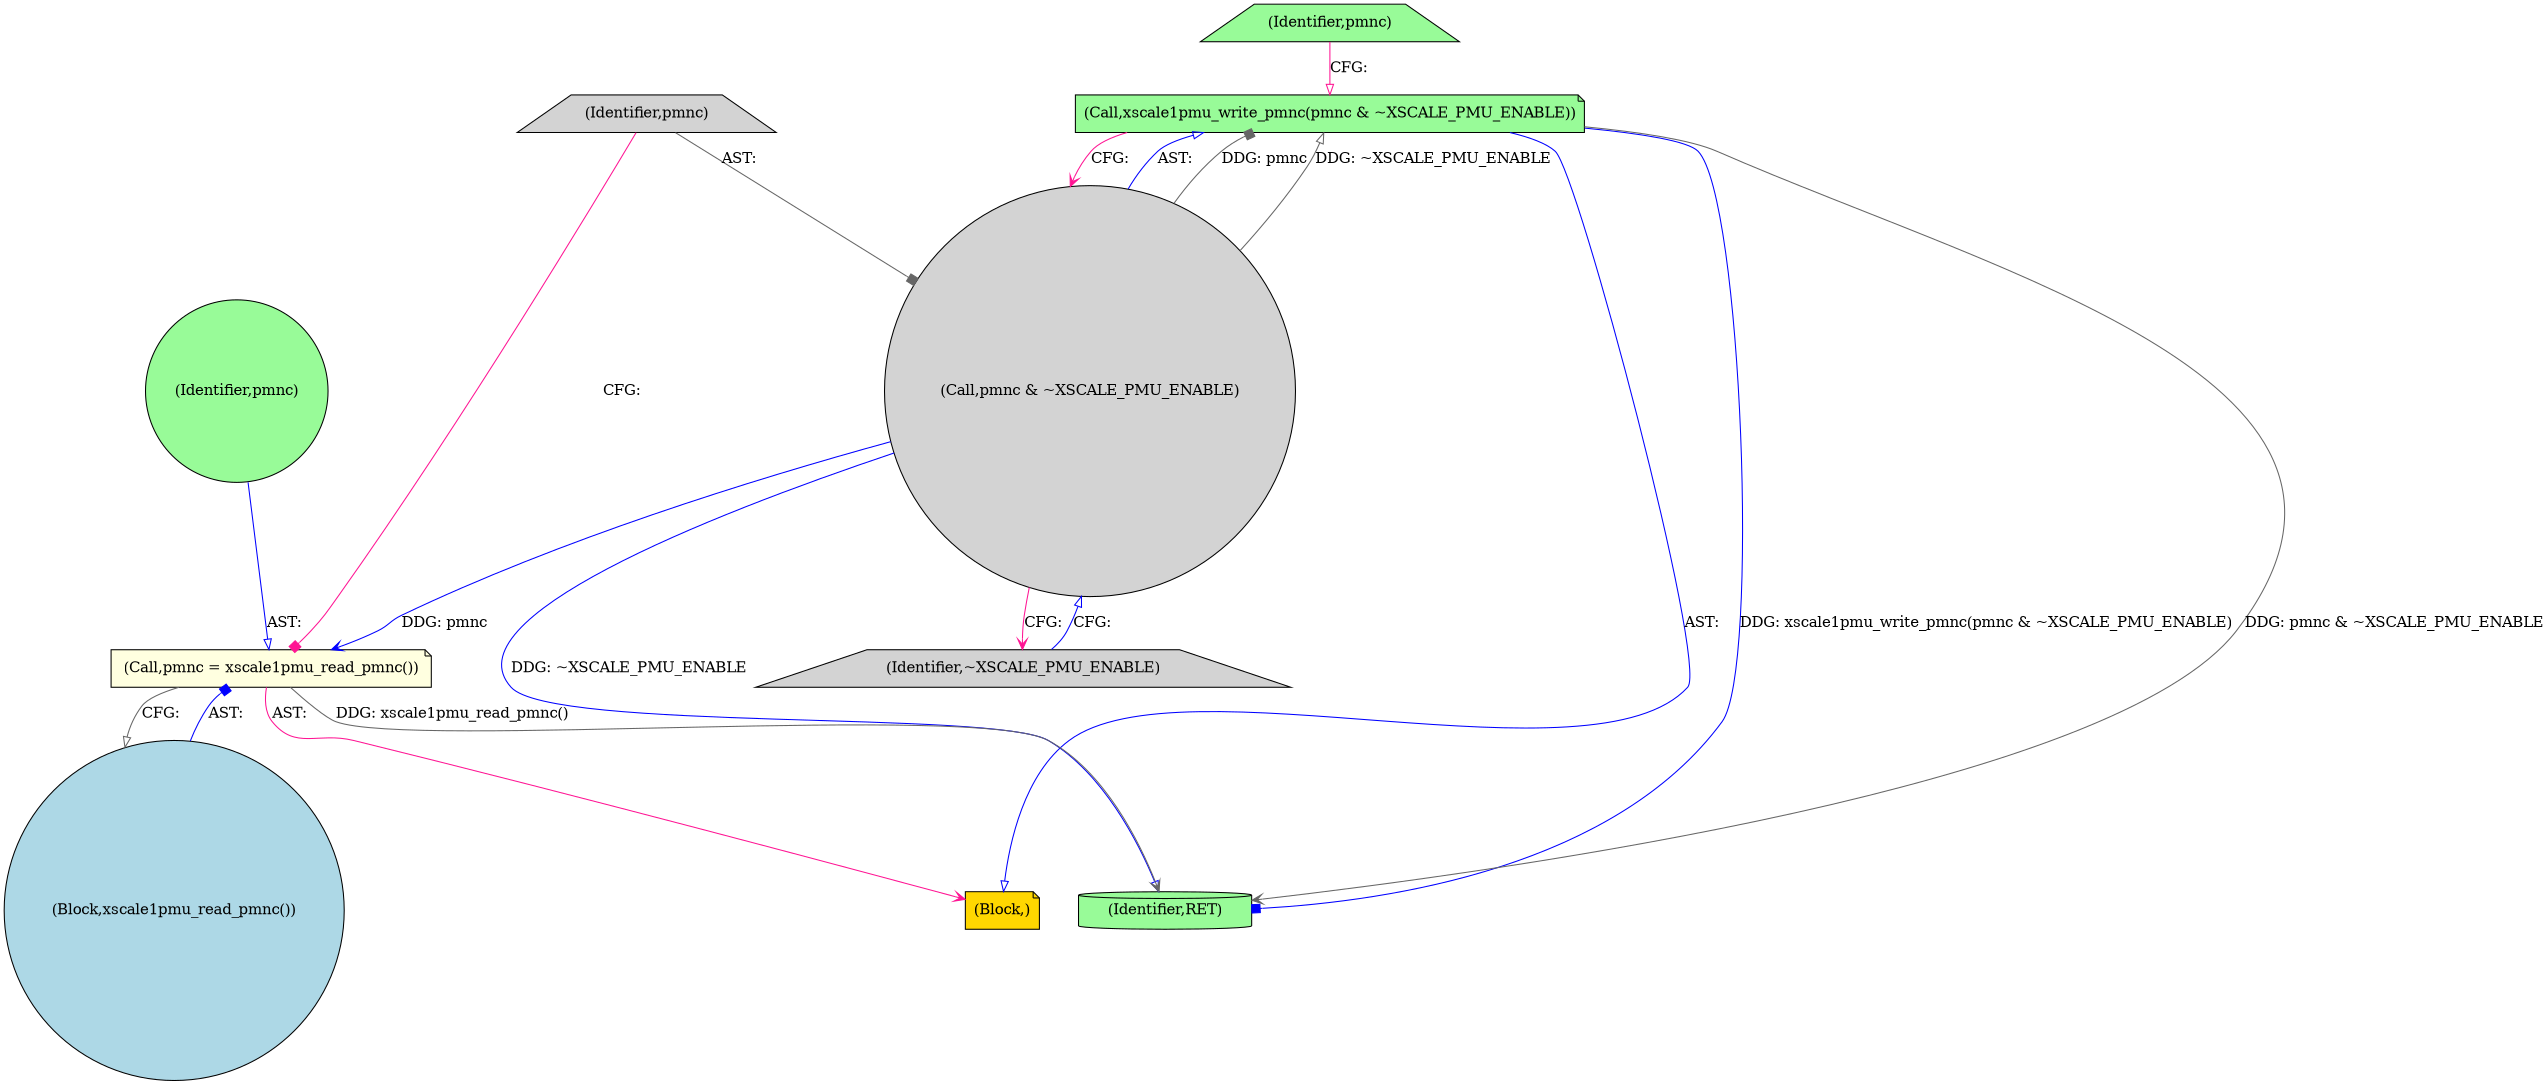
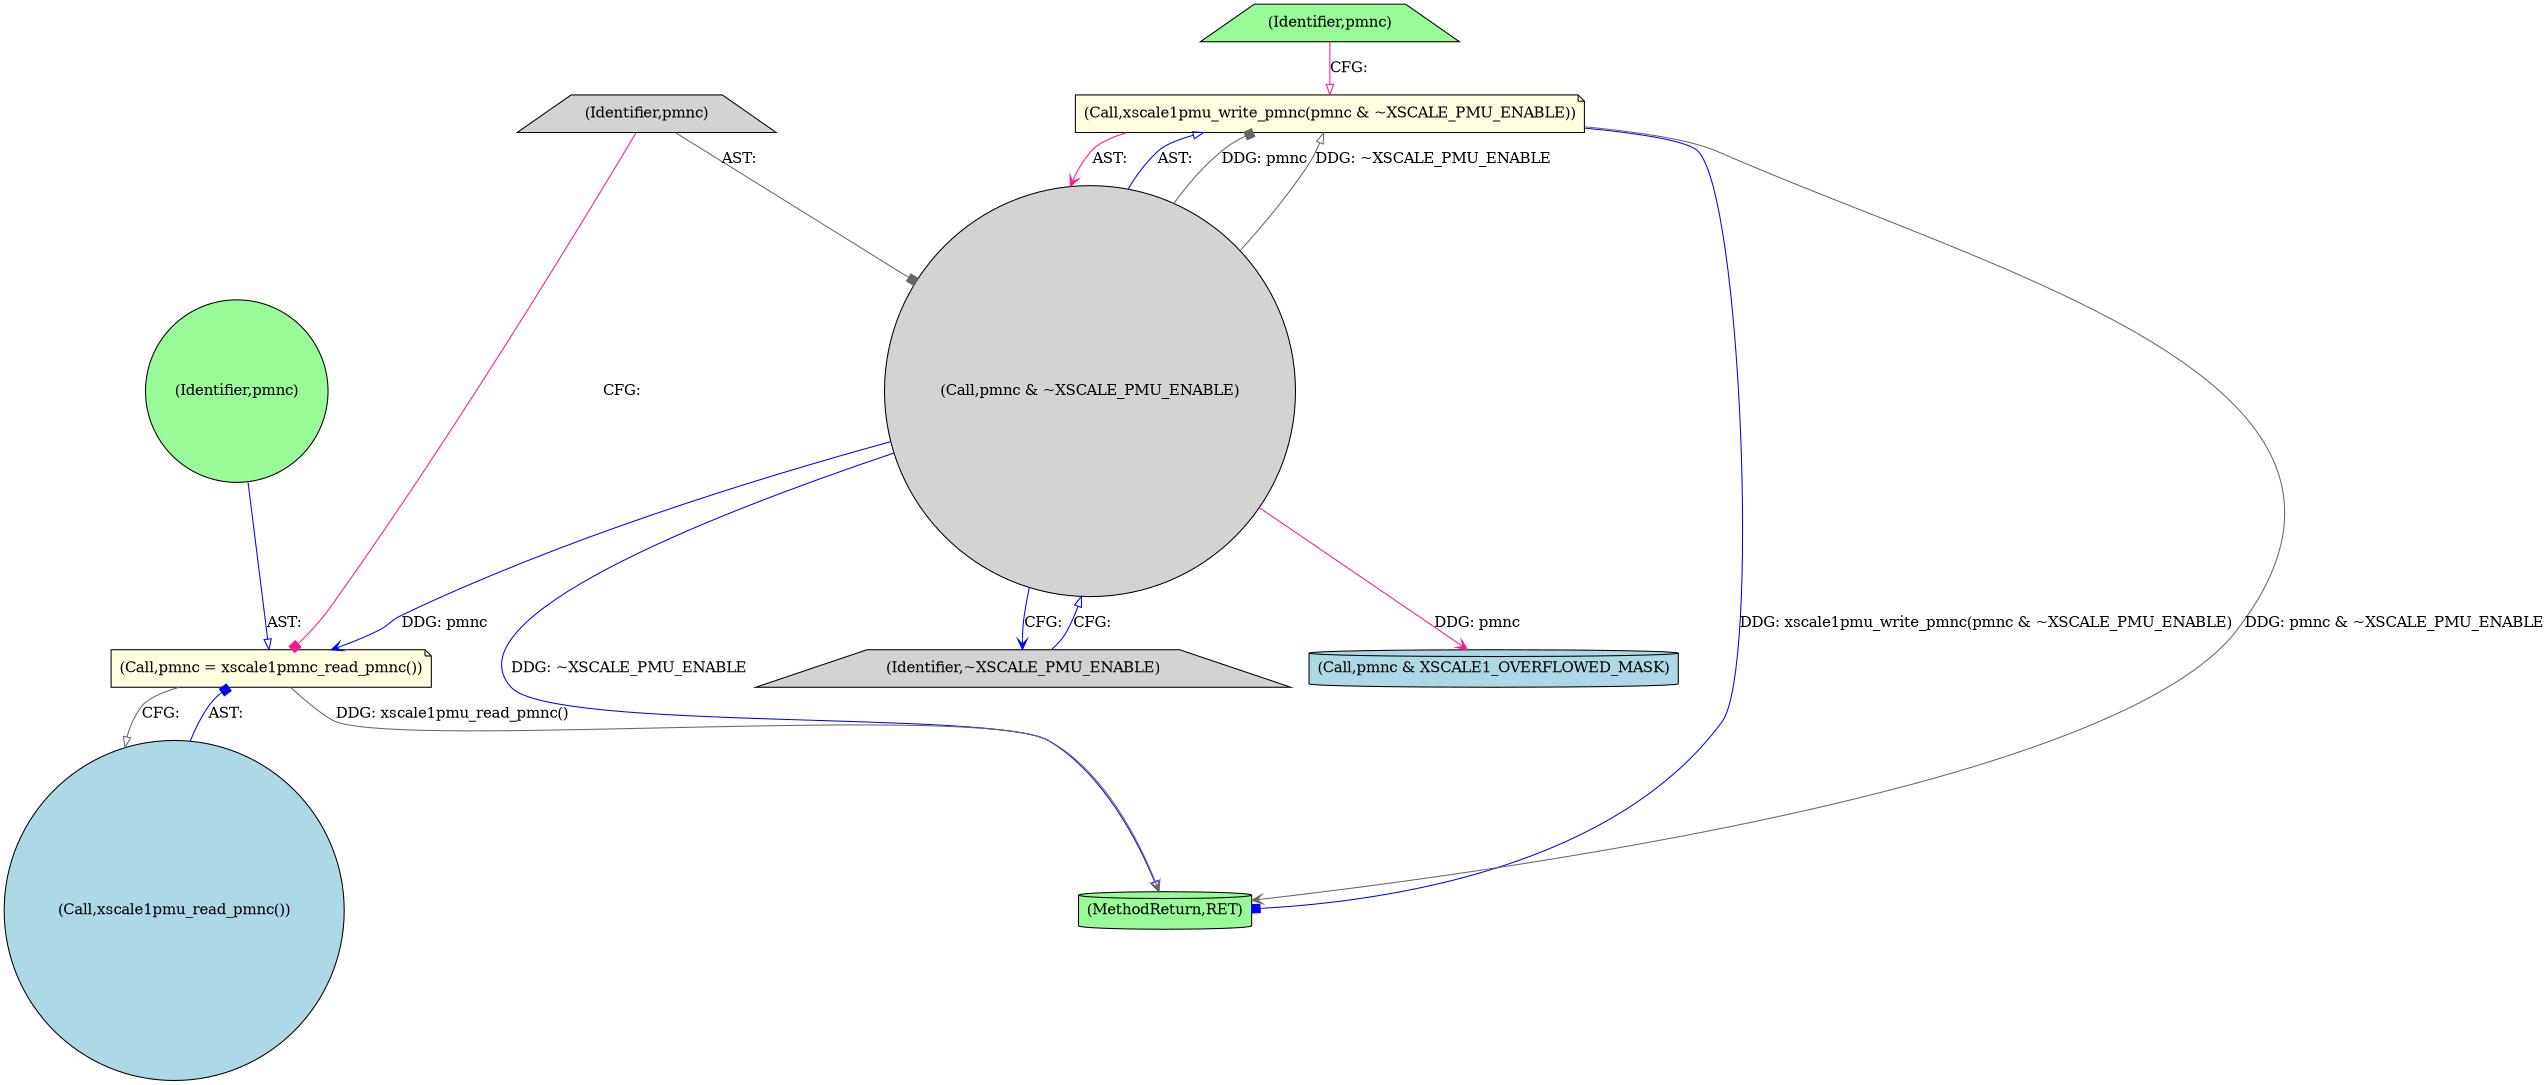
node "(Call,xscale1pmu_write_pmnc(pmnc & ~XSCALE_PMU_ENABLE))": fillcolor palegreen -> lightyellow
edge "(Call,xscale1pmu_write_pmnc(pmnc & ~XSCALE_PMU_ENABLE))" -> "(Call,pmnc & ~XSCALE_PMU_ENABLE)": label "CFG: " -> "AST: "
edge "(Call,pmnc & ~XSCALE_PMU_ENABLE)" -> "(Identifier,~XSCALE_PMU_ENABLE)": color deeppink -> blue
node "(Call,pmnc = xscale1pmu_read_pmnc())": label "(Call,pmnc = xscale1pmu_read_pmnc())" -> "(Call,pmnc = xscale1pmnc_read_pmnc())"
node "(Call,pmnc & XSCALE1_OVERFLOWED_MASK)": added
node "(Block,xscale1pmu_read_pmnc())": label "(Block,xscale1pmu_read_pmnc())" -> "(Call,xscale1pmu_read_pmnc())"
node "(Block,)": removed
node "(Identifier,RET)": label "(Identifier,RET)" -> "(MethodReturn,RET)"
